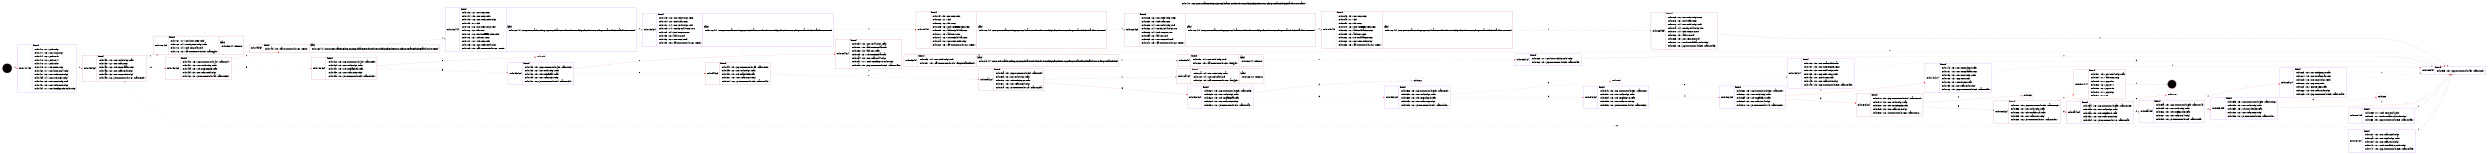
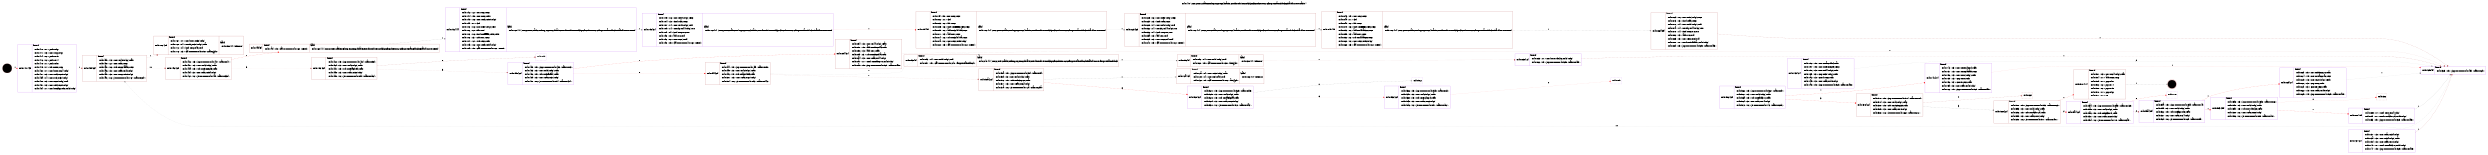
node "0x40154c [22]": removed
edge "0x4015d3 [25]" -> "0x401925 [5]": now "0x4015d3 [25]" -> "0x4018ee [19]"
